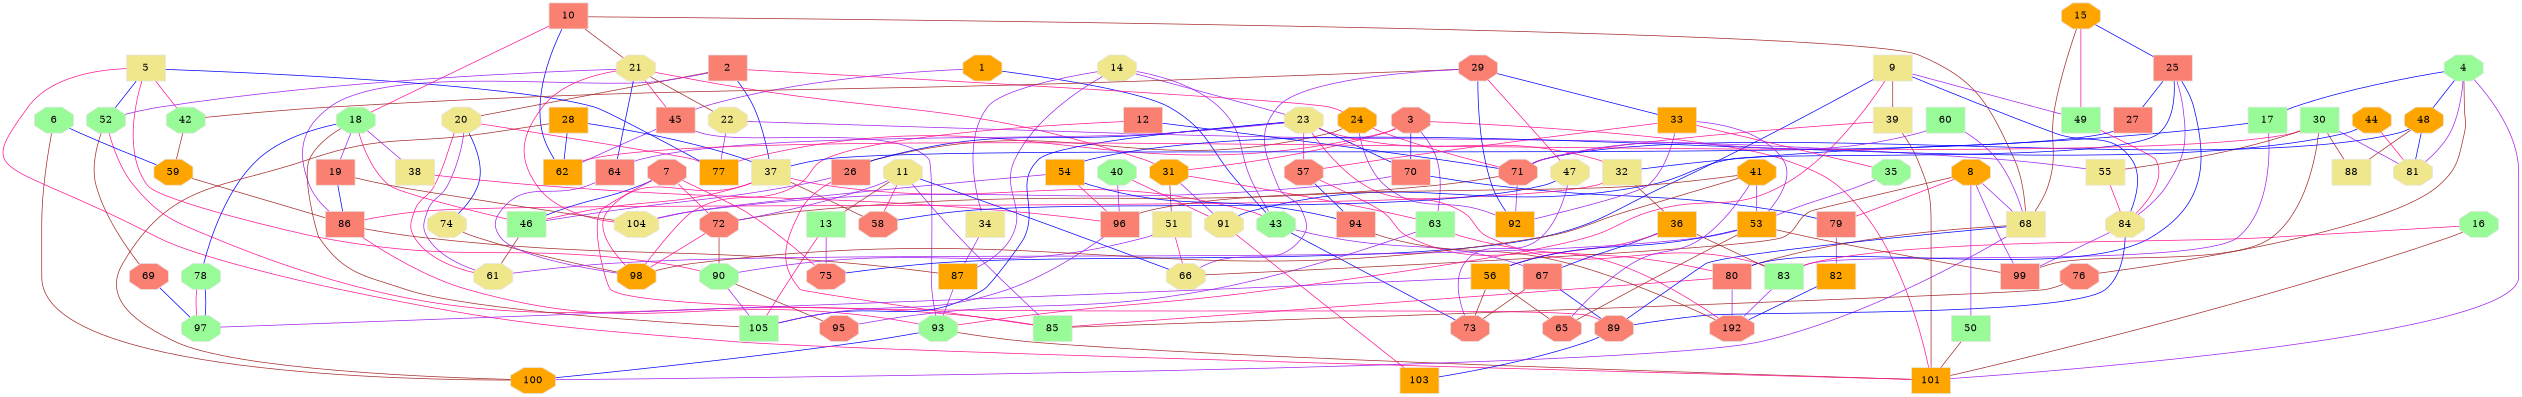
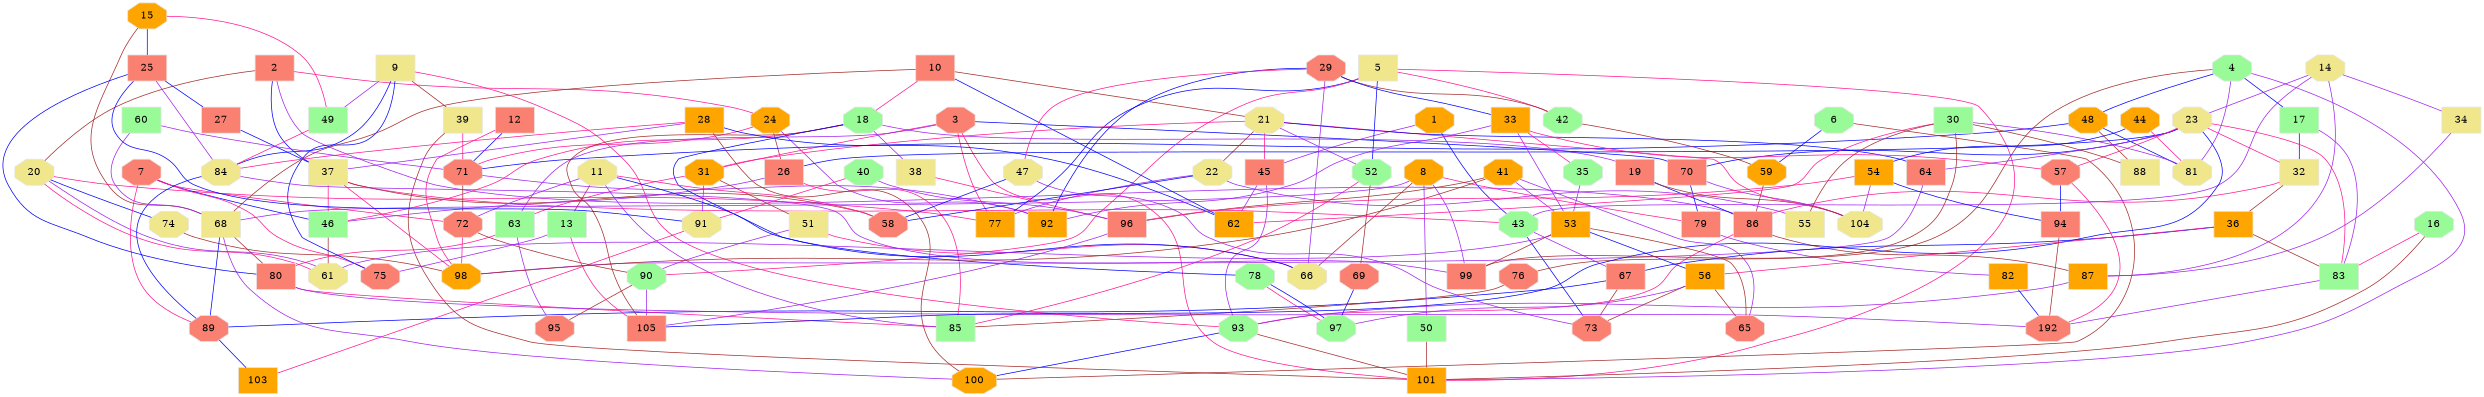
edge "28" -- "37": color blue -> purple
edge "22" -- "58": added
edge "55" -- "84": now "28" -- "84"
node "105": fillcolor palegreen -> salmon
